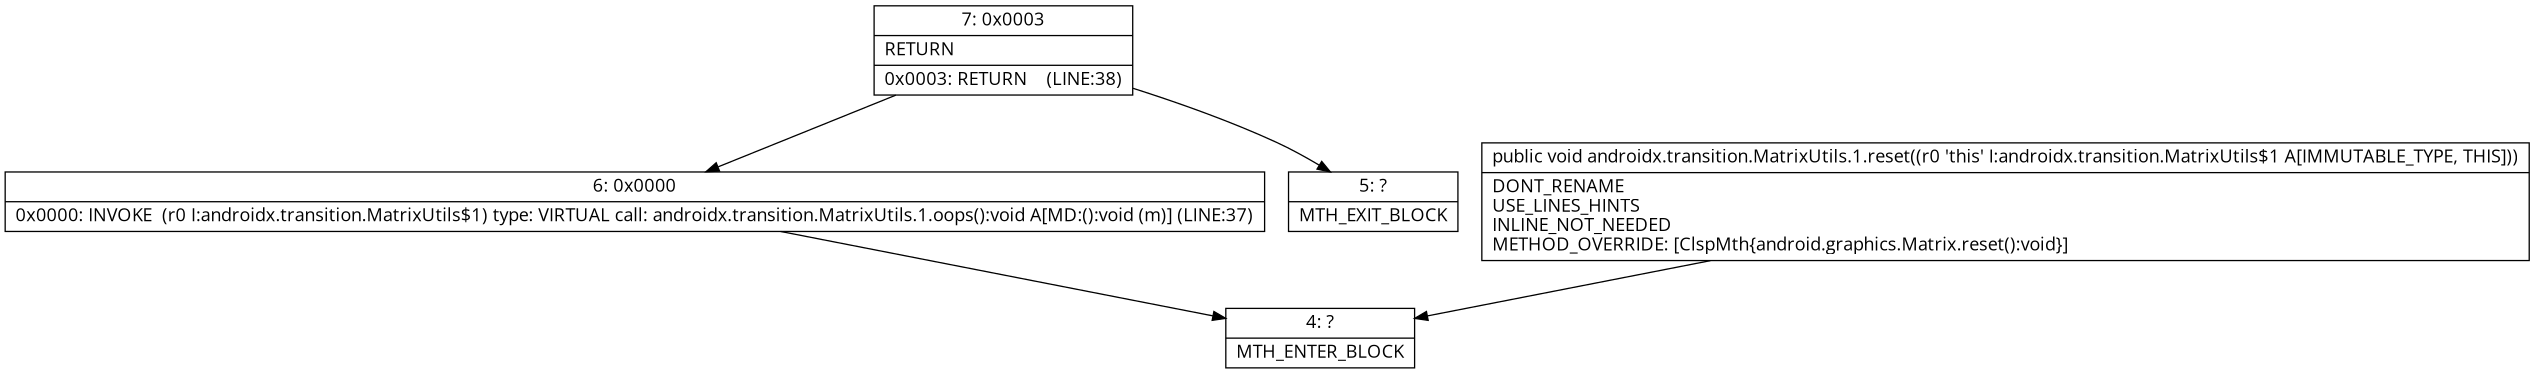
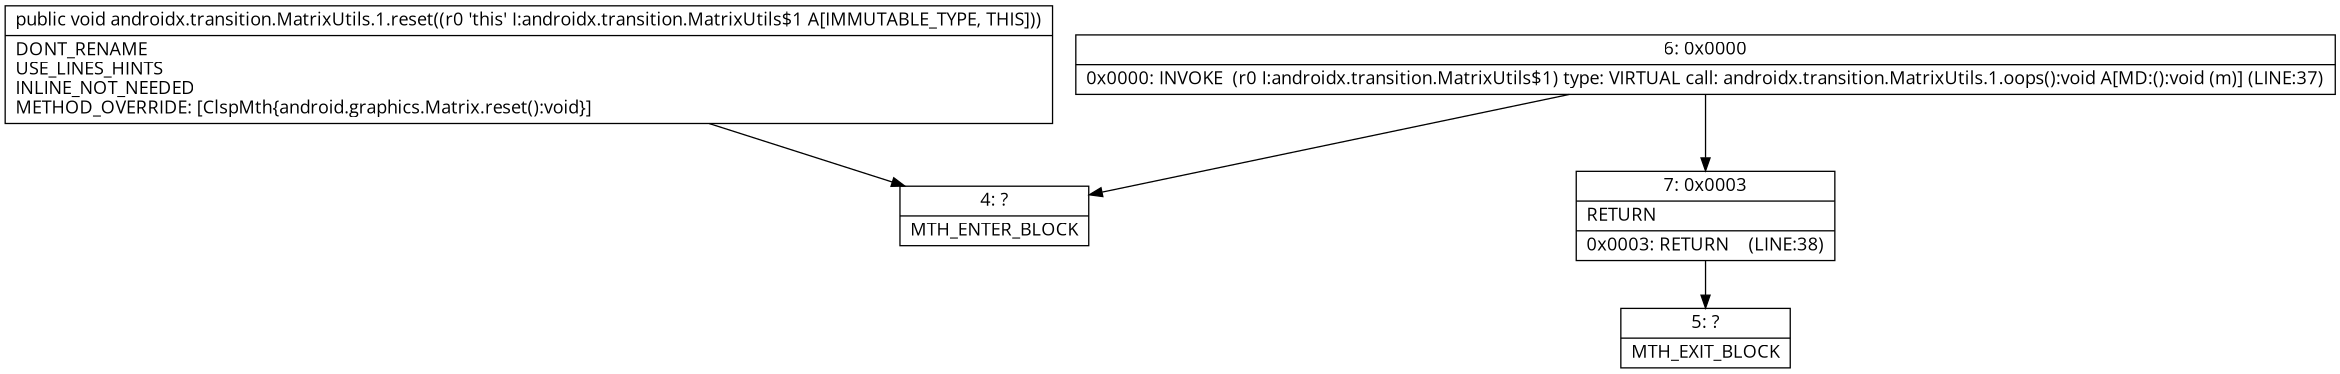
edge "7: 0x0003" -> "6: 0x0000": reversed
